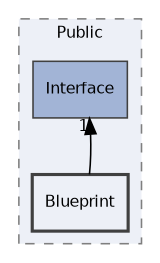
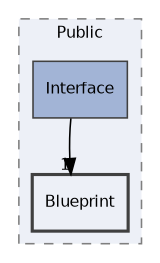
edge "Blueprint" -> "Interface": reversed
